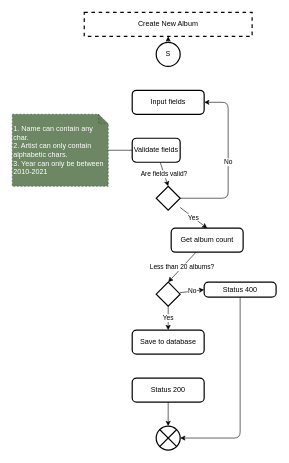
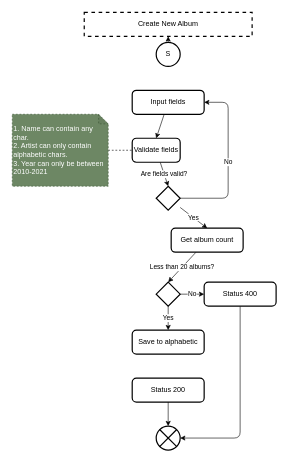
edge "Input fields" -> "Validate fields": added
edge "1. Name can contain any char. 2. Artist can only contain alphabetic chars. 3. Year can only be between 2010-2021" -- "Validate fields": style solid -> dashed
node "Status 400": size 72x15 -> 72x24
node "Save to database": label "Save to database" -> "Save to alphabetic"
